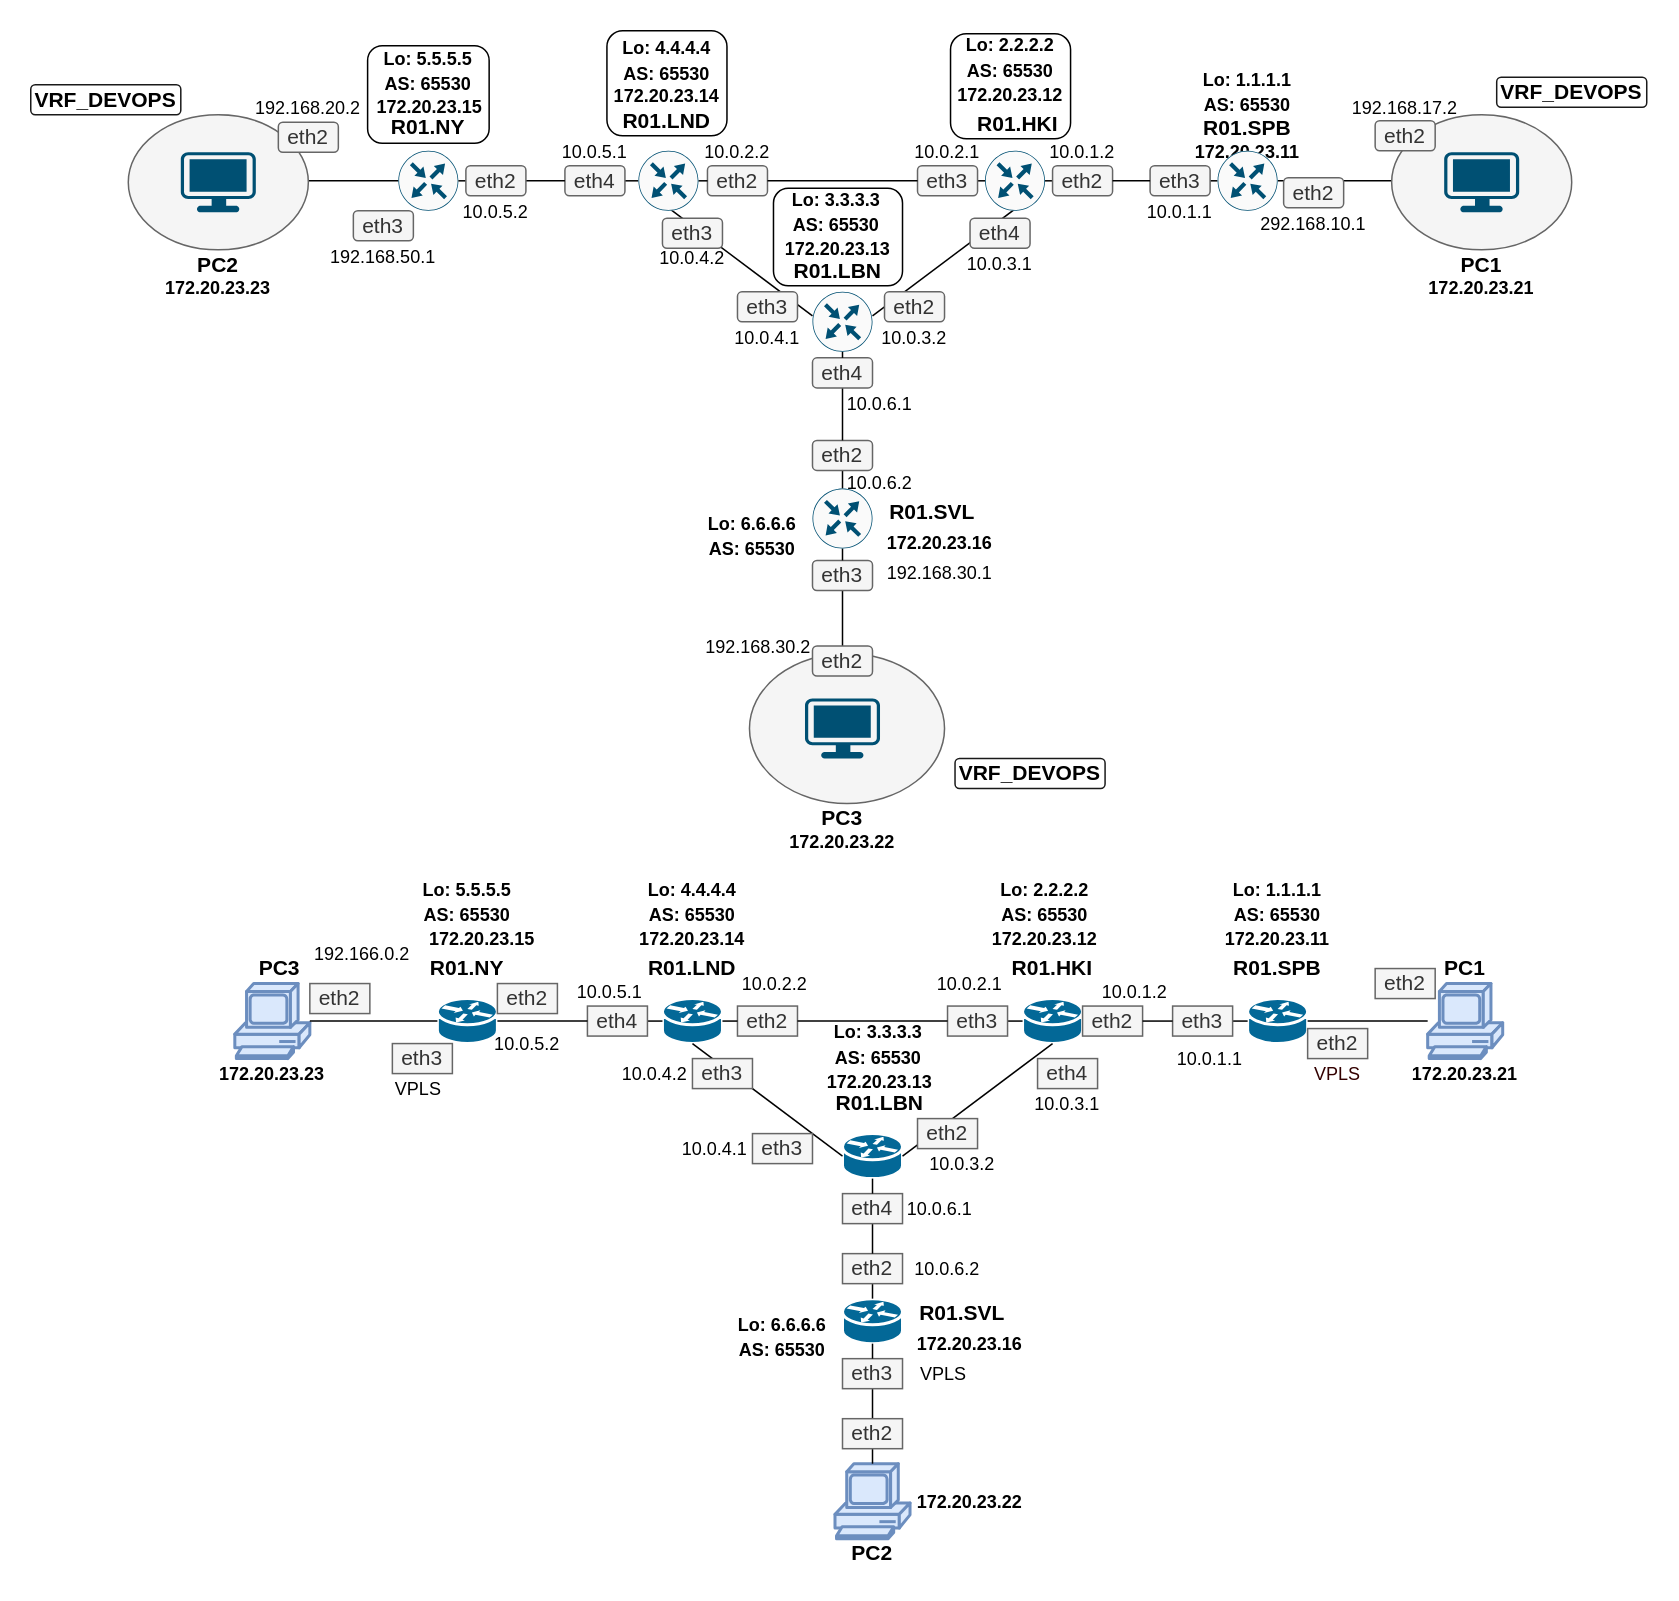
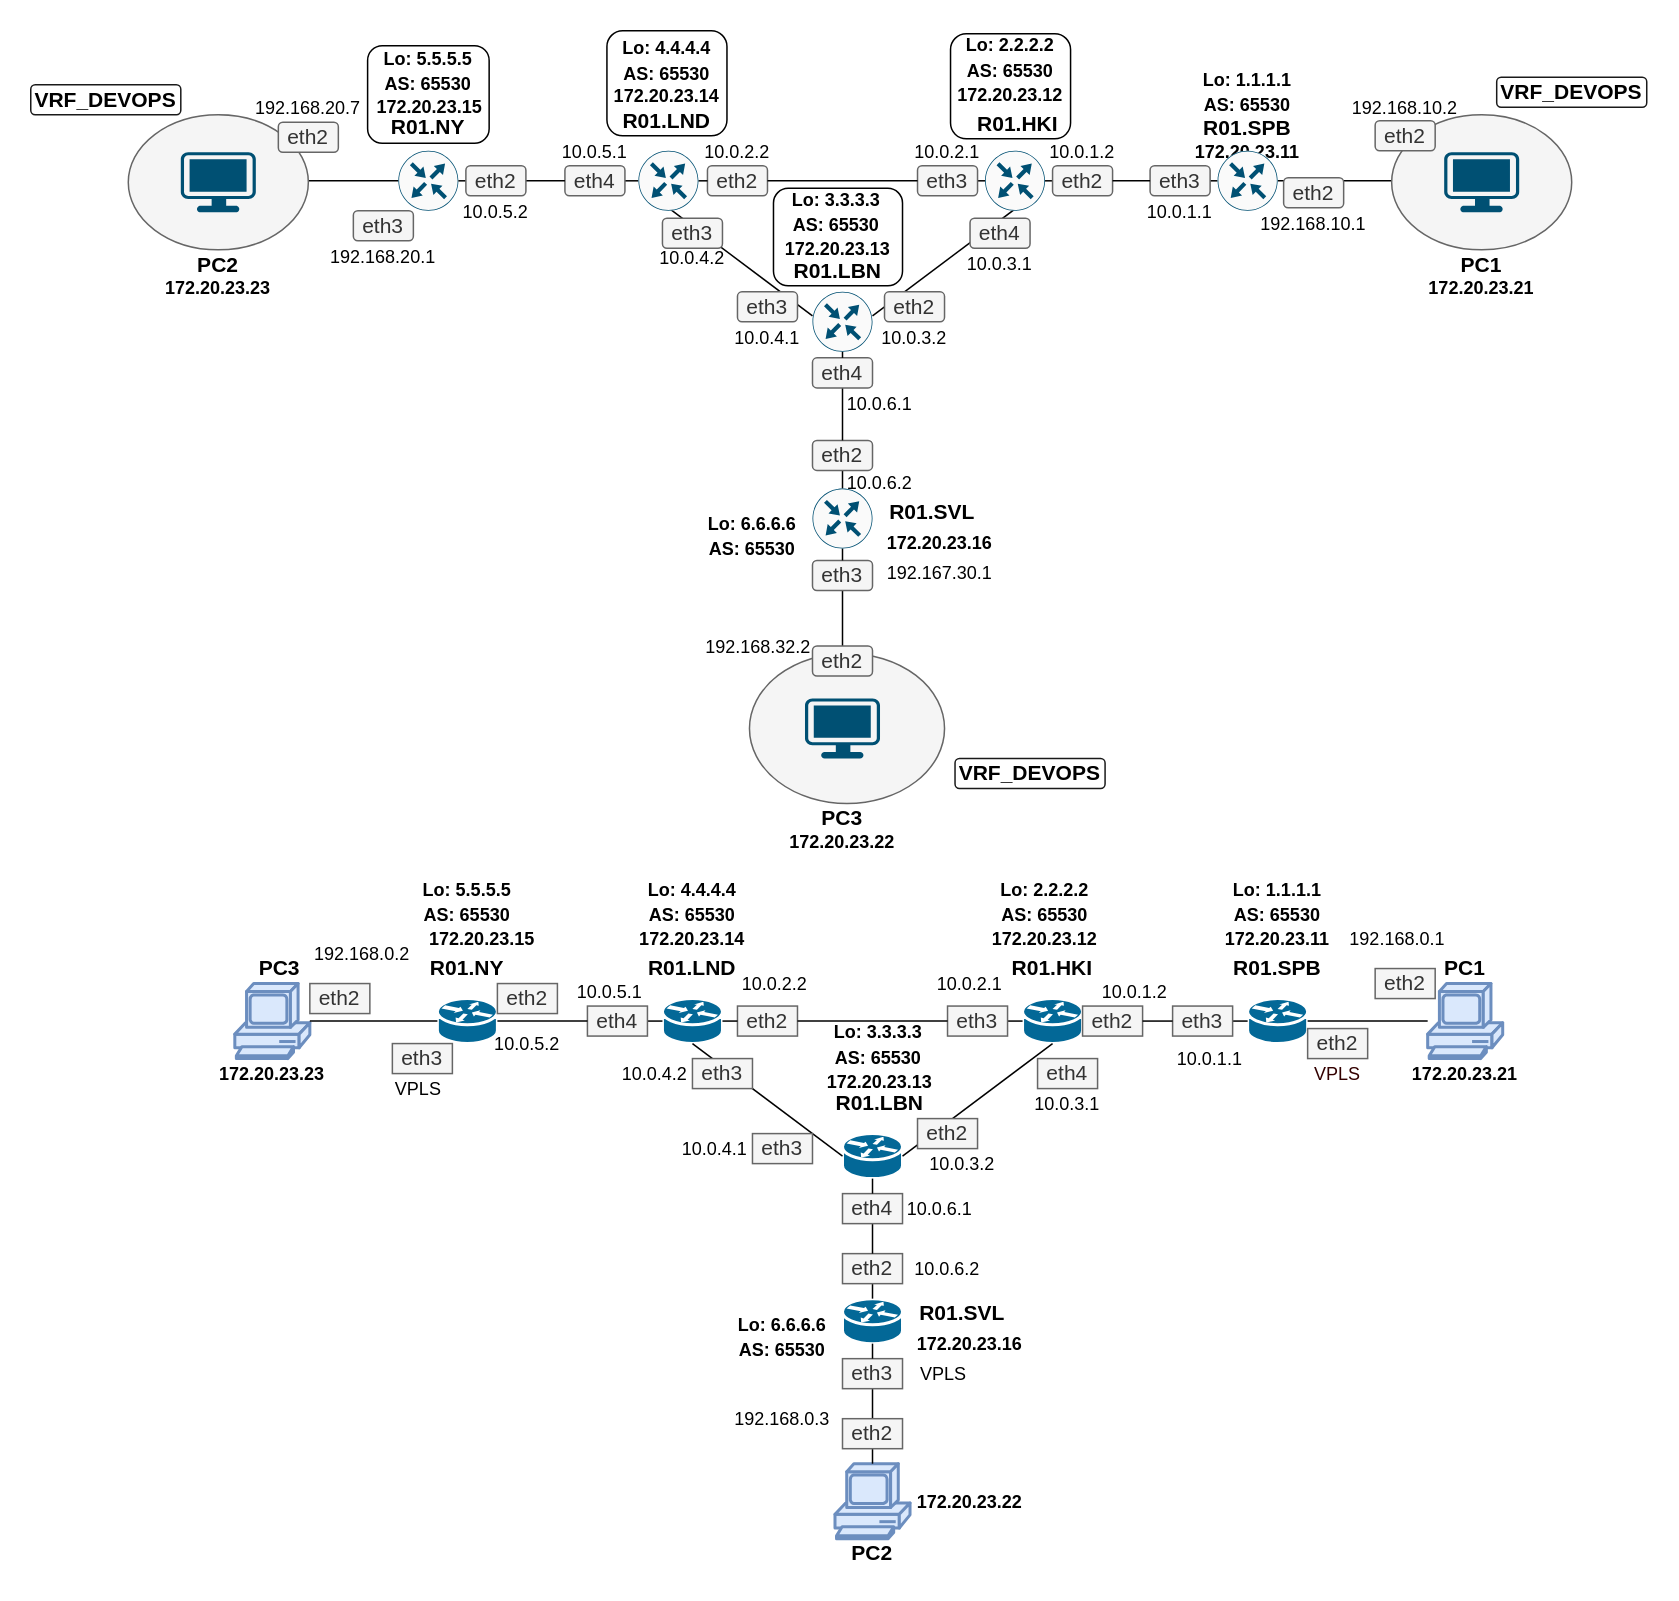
node "192.168.20.2": label "192.168.20.2" -> "192.168.20.7"
node "192.168.17.2": label "192.168.17.2" -> "192.168.10.2"
node "292.168.10.1": label "292.168.10.1" -> "192.168.10.1"
node "192.168.50.1": label "192.168.50.1" -> "192.168.20.1"
node "192.168.30.1": label "192.168.30.1" -> "192.167.30.1"
node "192.168.30.2": label "192.168.30.2" -> "192.168.32.2"
node "192.168.0.1": added
node "192.166.0.2": label "192.166.0.2" -> "192.168.0.2"
node "192.168.0.3": added
